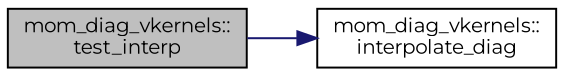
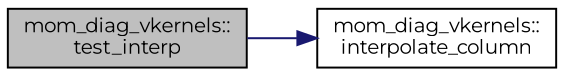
node "mom_diag_vkernels:: interpolate_diag": label "mom_diag_vkernels:: interpolate_diag" -> "mom_diag_vkernels:: interpolate_column"
